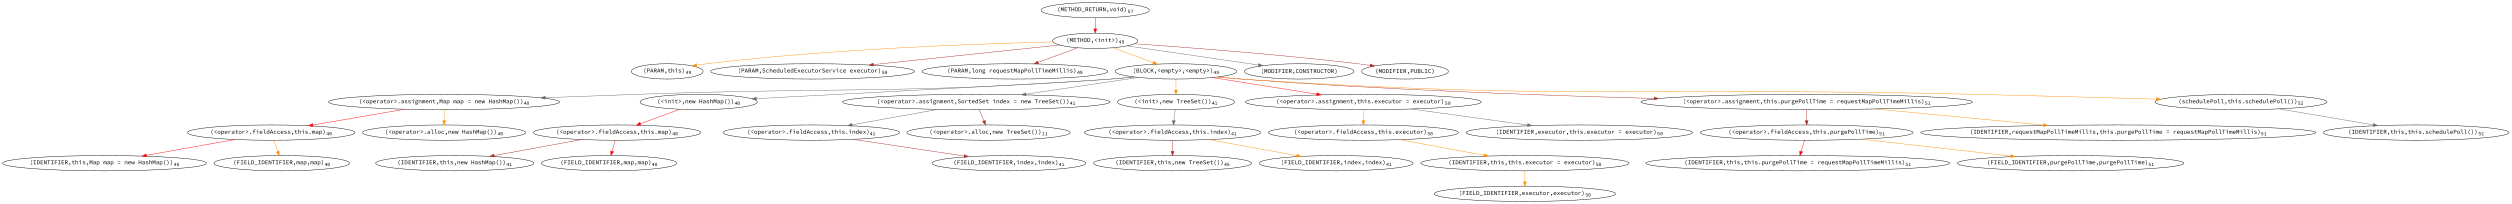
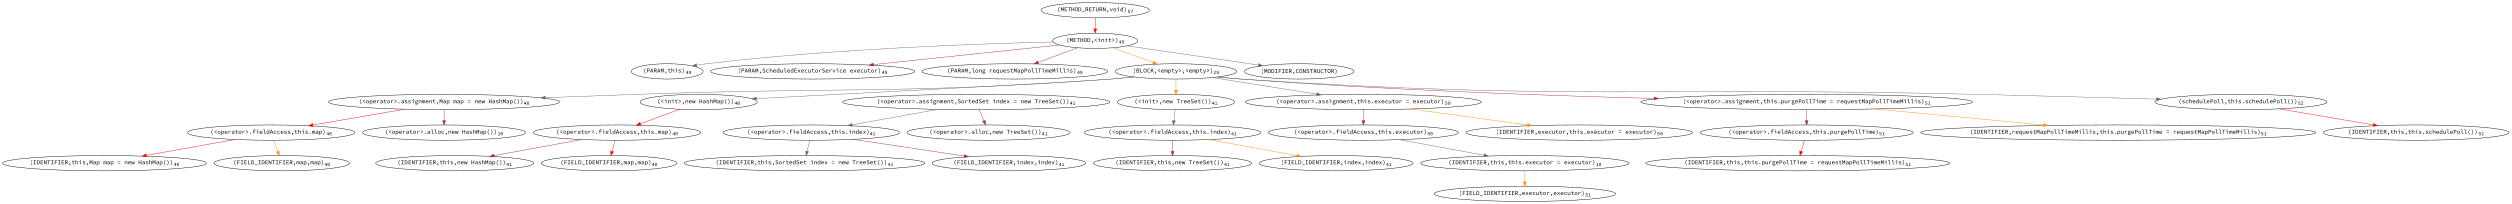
edge "(METHOD,<init>)" -> "(PARAM,this)": color darkorange -> gray40
node "(PARAM,ScheduledExecutorService executor)": text "59" -> "49"
node "(BLOCK,<empty>,<empty>)": text "49" -> "29"
node "(MODIFIER,PUBLIC)": removed
edge "(BLOCK,<empty>,<empty>)" -> "(<operator>.assignment,SortedSet index = new TreeSet())": removed
edge "(BLOCK,<empty>,<empty>)" -> "(<operator>.assignment,this.executor = executor)": color red -> gray40
edge "(BLOCK,<empty>,<empty>)" -> "(schedulePoll,this.schedulePoll())": color darkorange -> gray40
edge "(<operator>.assignment,Map map = new HashMap())" -> "(<operator>.alloc,new HashMap())": color darkorange -> brown
edge "(<operator>.assignment,this.executor = executor)" -> "(<operator>.fieldAccess,this.executor)": color darkorange -> brown
edge "(<operator>.assignment,this.executor = executor)" -> "(IDENTIFIER,executor,this.executor = executor)": color gray40 -> darkorange
edge "(schedulePoll,this.schedulePoll())" -> "(IDENTIFIER,this,this.schedulePoll())": color gray40 -> red
node "(<operator>.alloc,new HashMap())": text "40" -> "10"
node "(<operator>.alloc,new TreeSet())": text "11" -> "41"
edge "(<operator>.fieldAccess,this.executor)" -> "(IDENTIFIER,this,this.executor = executor)": color darkorange -> gray40
node "(IDENTIFIER,this,SortedSet index = new TreeSet())": added
node "(IDENTIFIER,this,new TreeSet())": text "45" -> "41"
node "(IDENTIFIER,this,this.executor = executor)": text "50" -> "10"
node "(FIELD_IDENTIFIER,purgePollTime,purgePollTime)": removed
node "(FIELD_IDENTIFIER,executor,executor)": text "50" -> "51"
